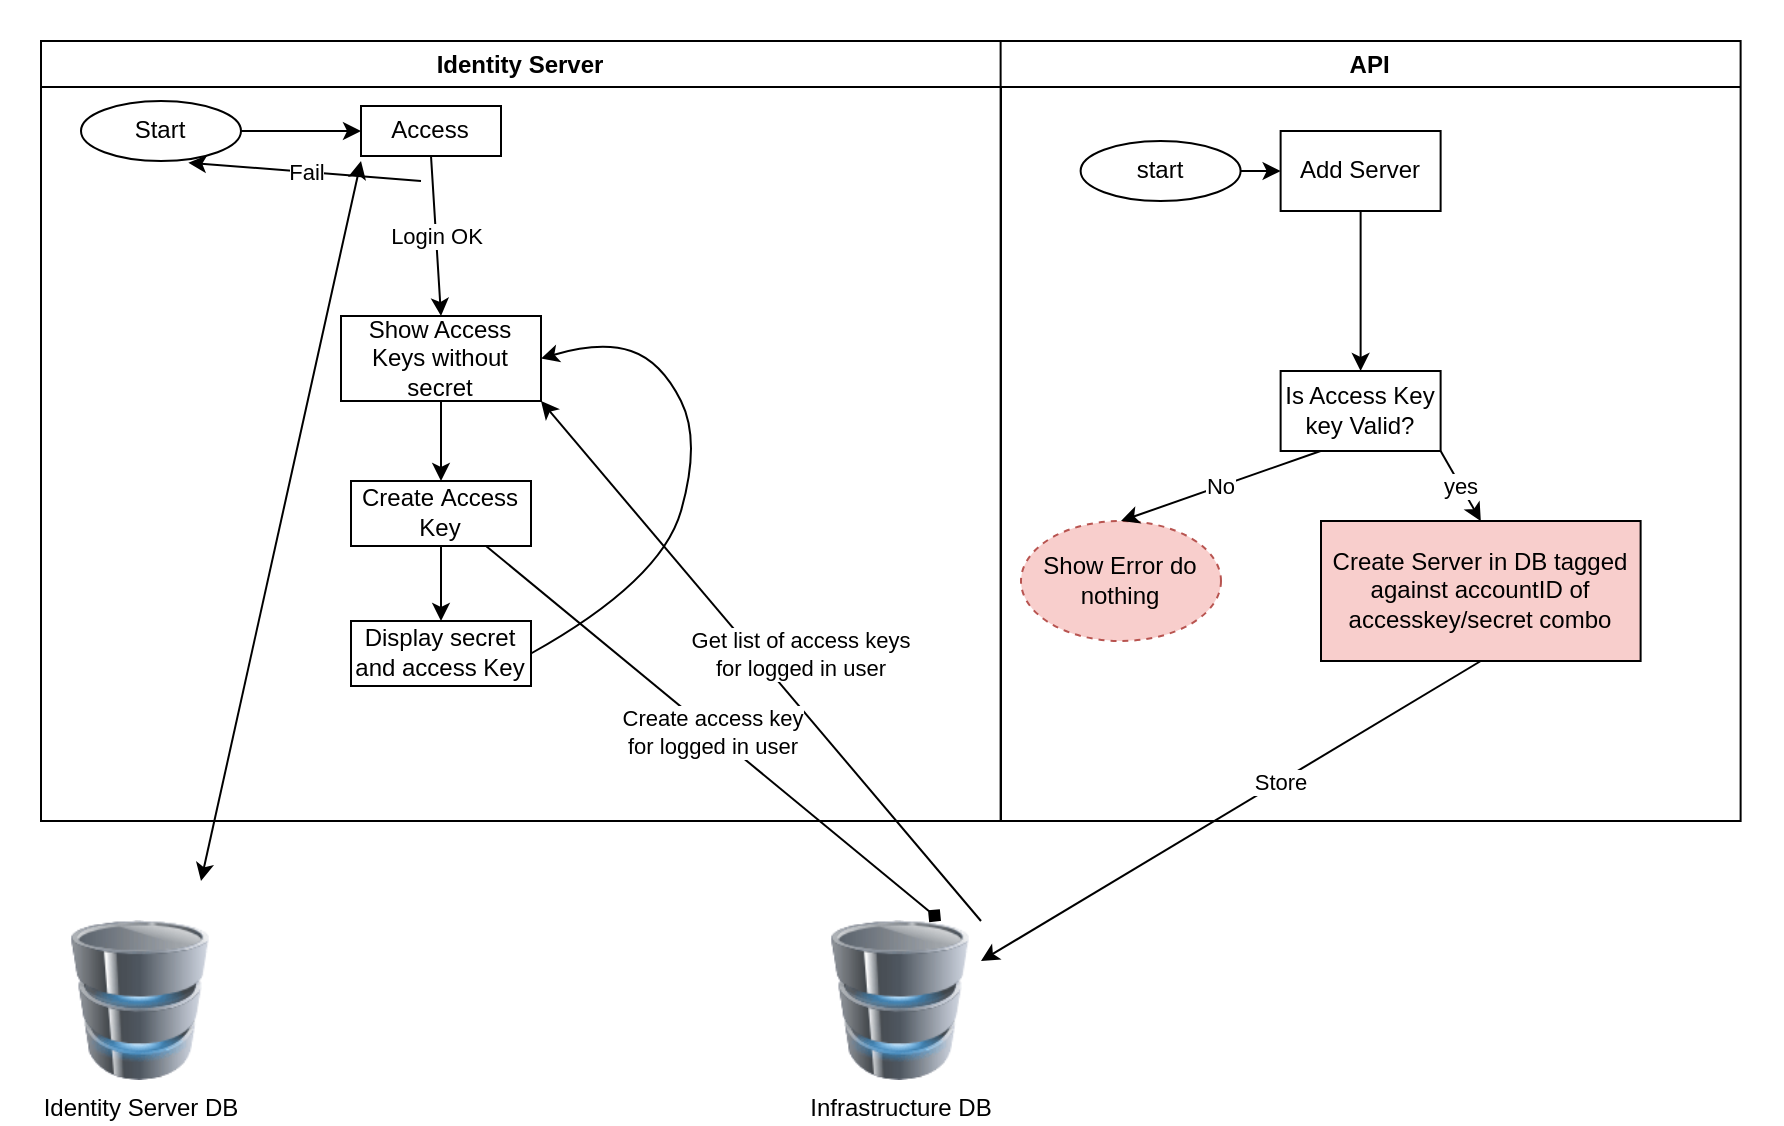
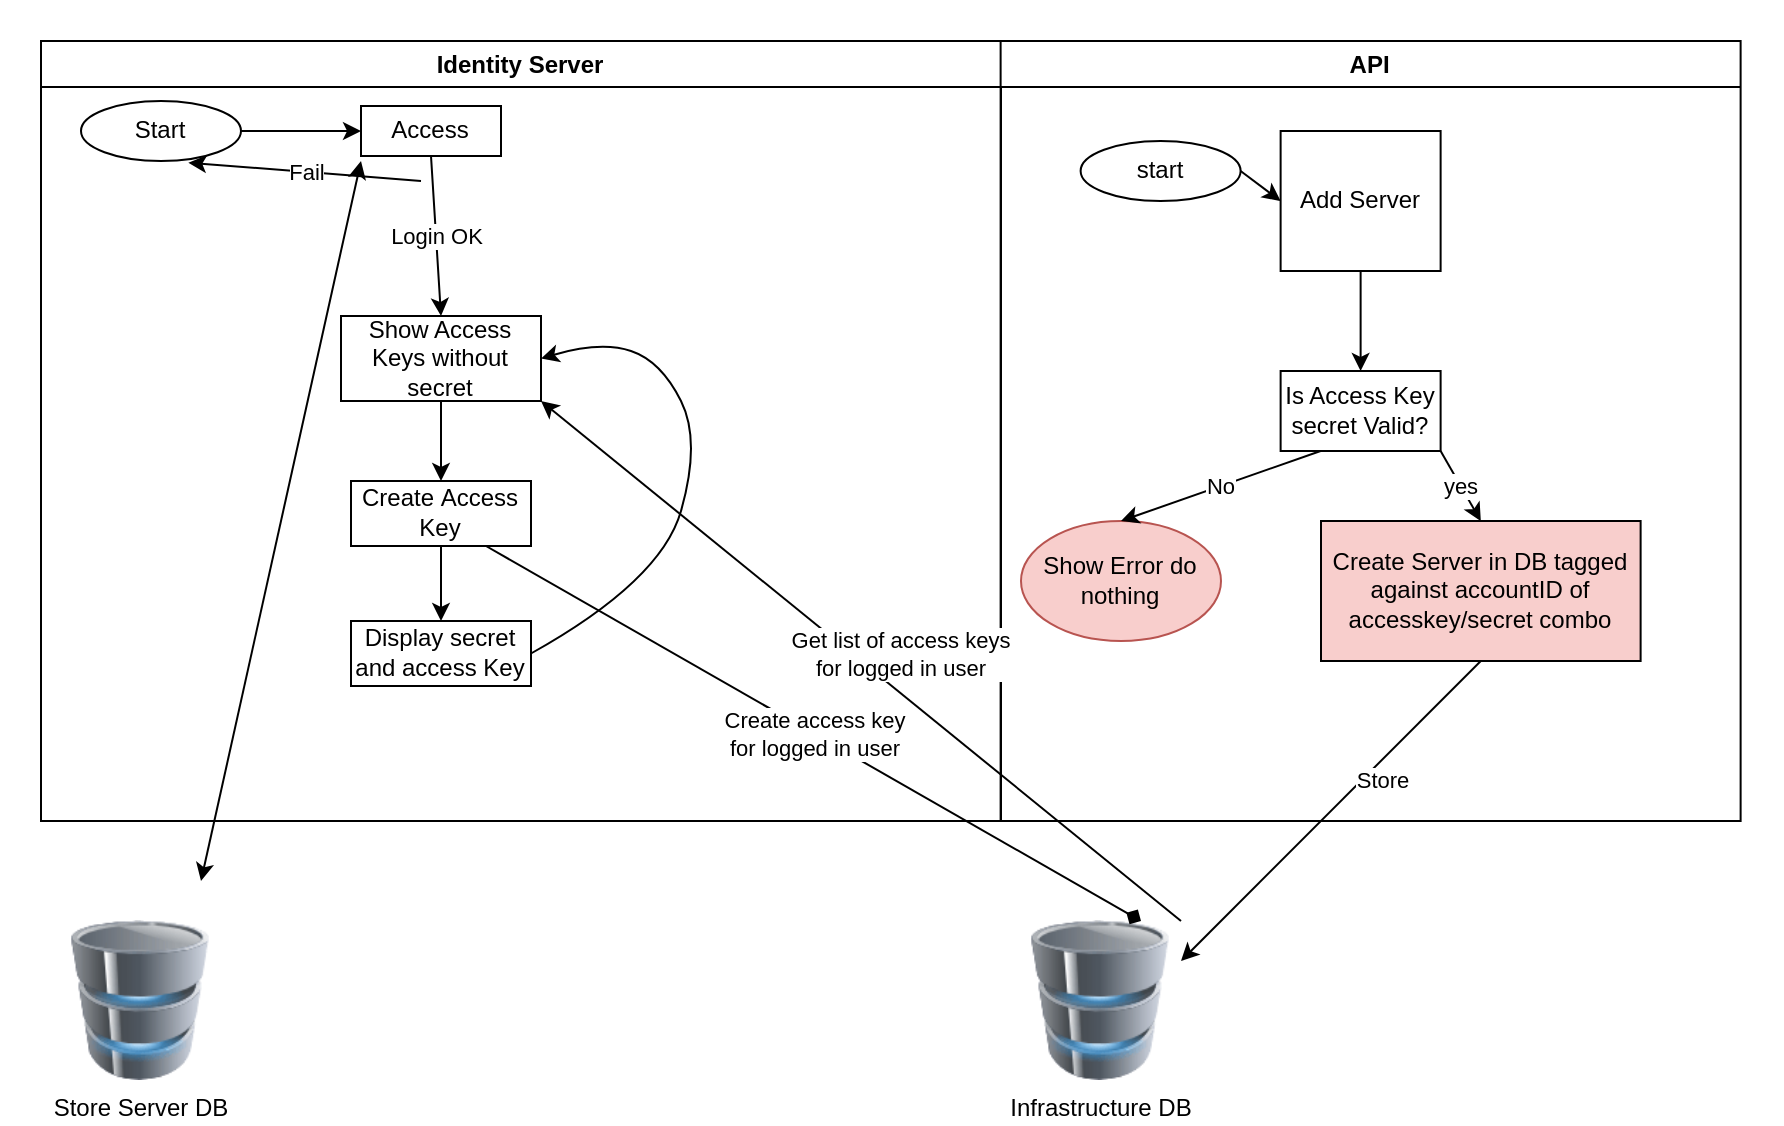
node "Add Server": size 160x80 -> 160x140
node "Is Access Key key Valid?": label "Is Access Key key Valid?" -> "Is Access Key secret Valid?"
node "Show Error do nothing": style dashed -> solid
node "Infrastructure DB": moved (901, 1001) -> (1101, 1001)
node "Identity Server DB": label "Identity Server DB" -> "Store Server DB"
